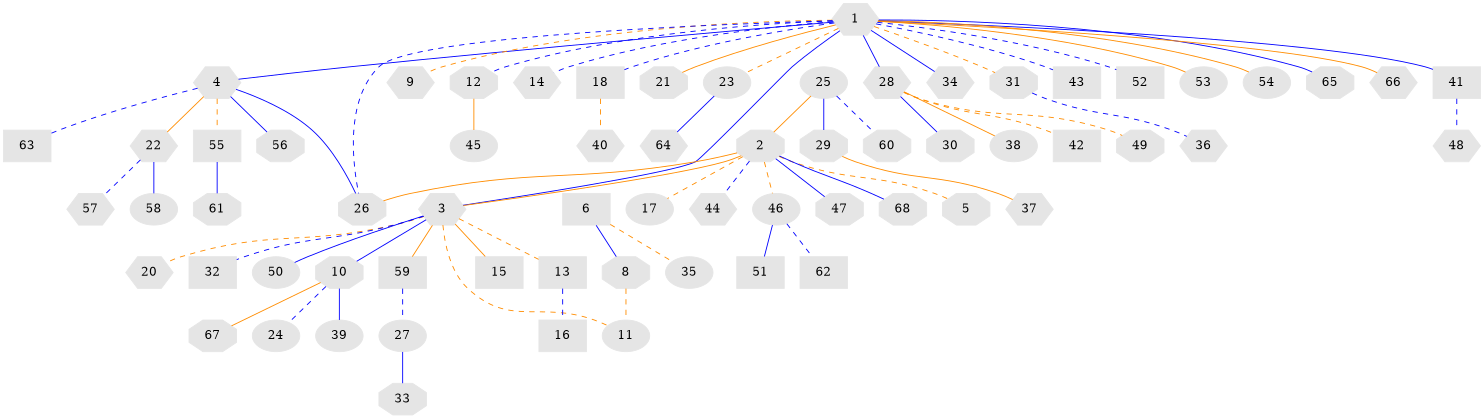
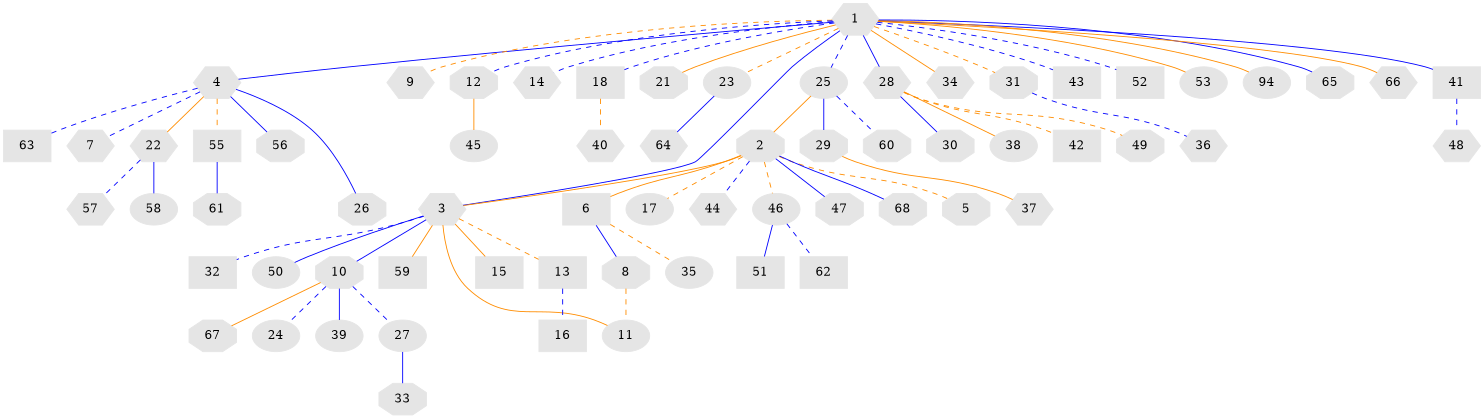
edge "1" -- "26": now "1" -- "25"
edge "1" -- "34": color blue -> darkorange
node "54": label "54" -> "94"
node "7": added
edge "2" -- "26": now "2" -- "6"
node "20": removed
edge "59" -- "27": now "10" -- "27"
edge "3" -- "11": style dashed -> solid
